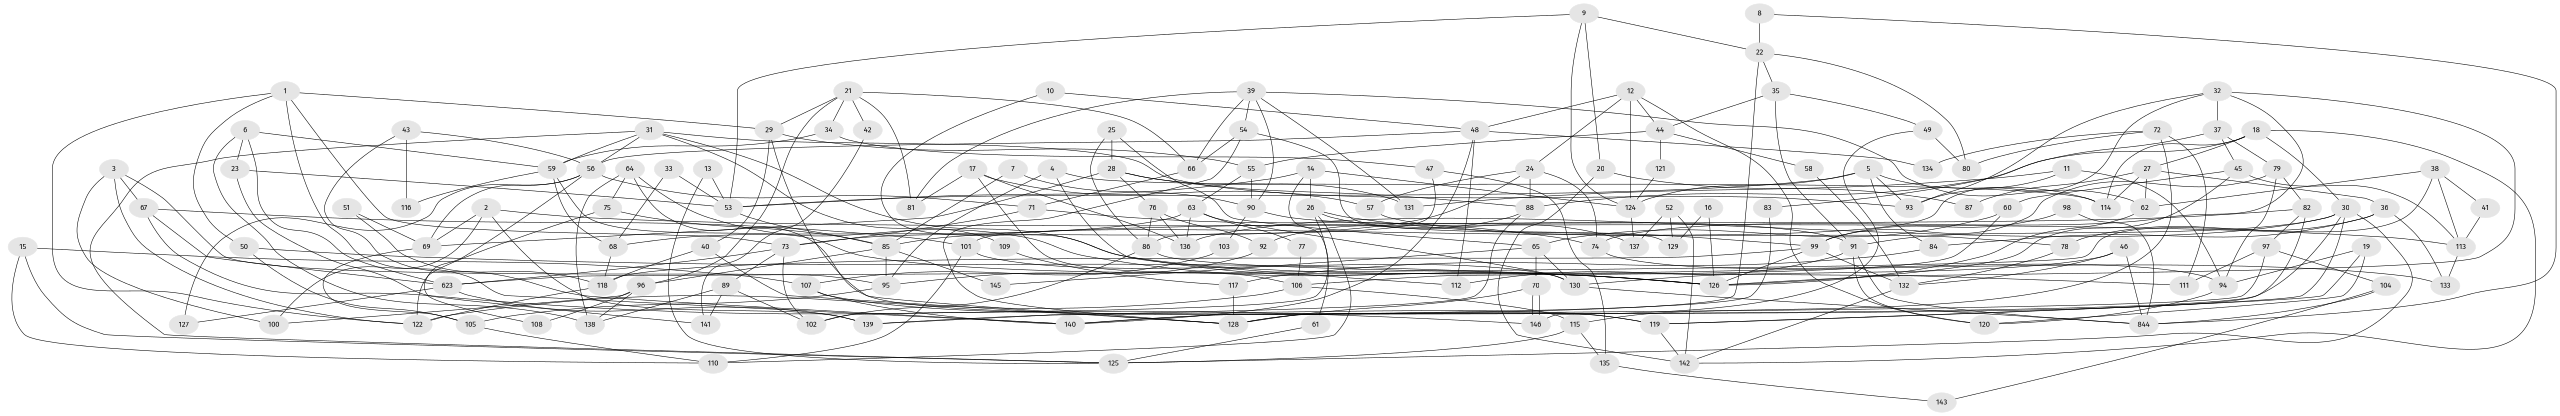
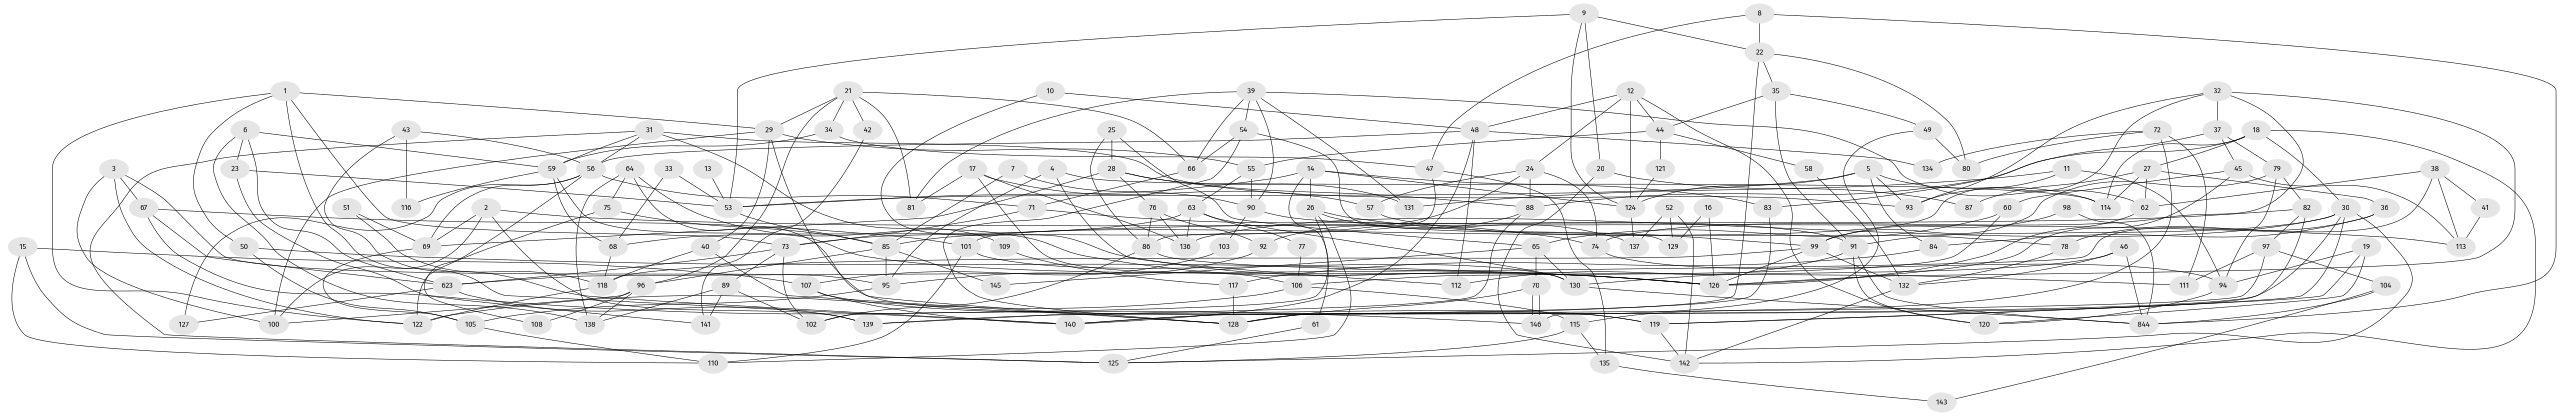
edge "8" -- "47": added
edge "29" -- "100": added
edge "14" -- "83": added
node "133": removed
edge "13" -- "125": removed
